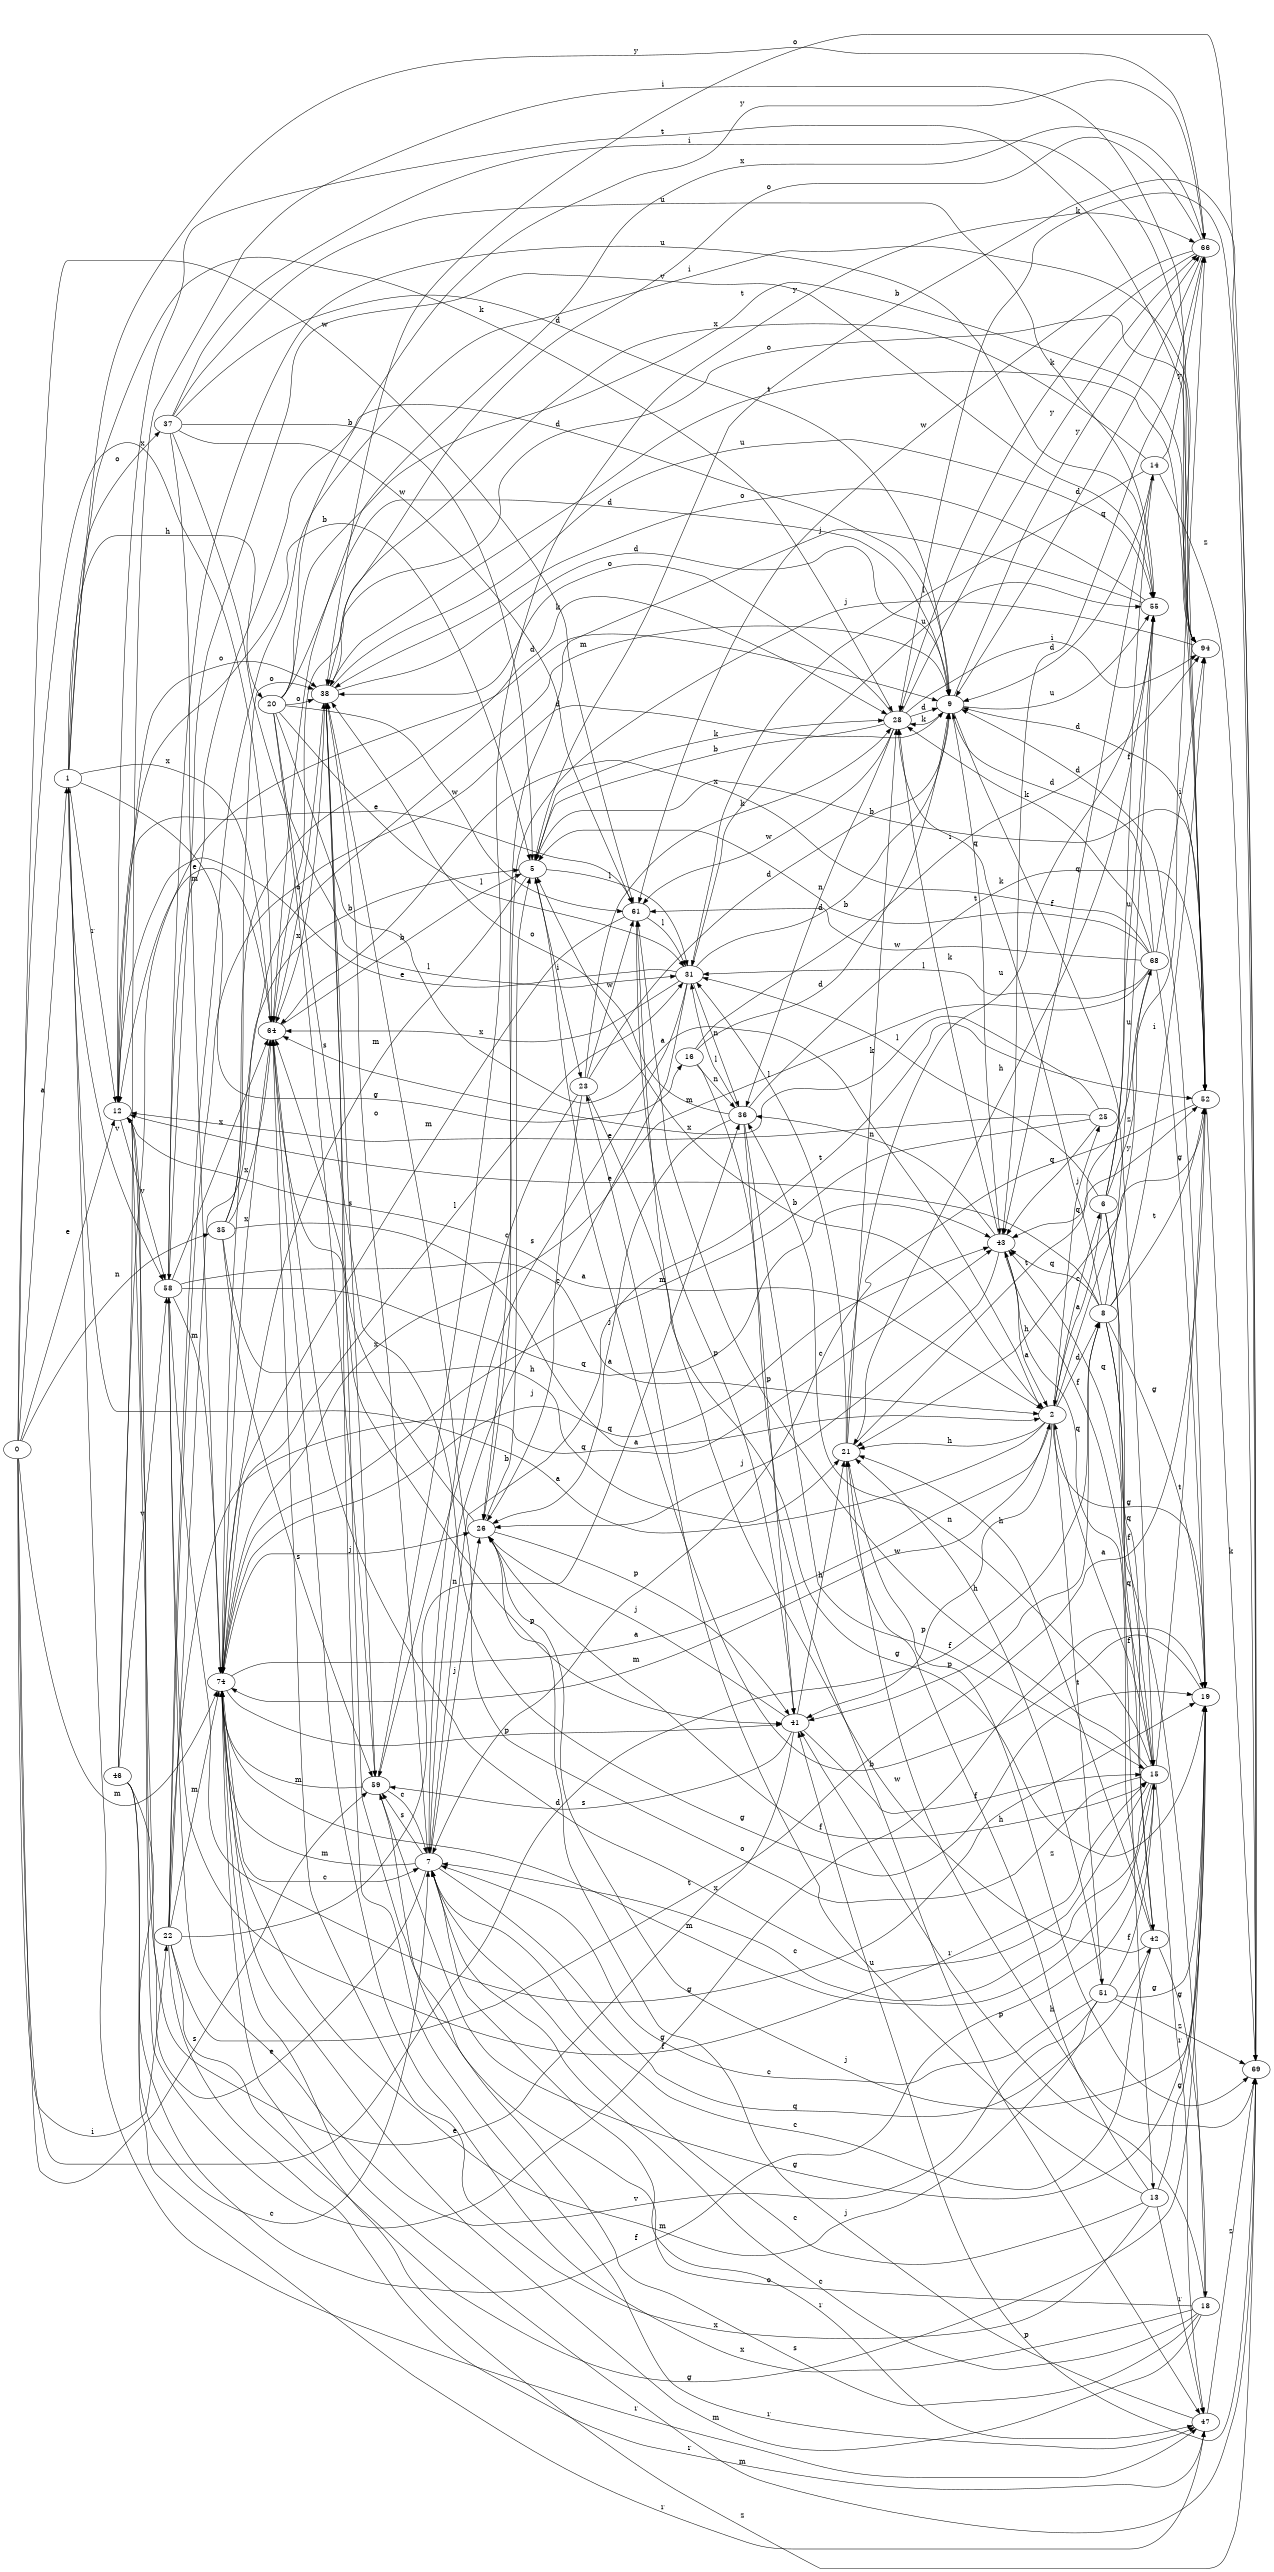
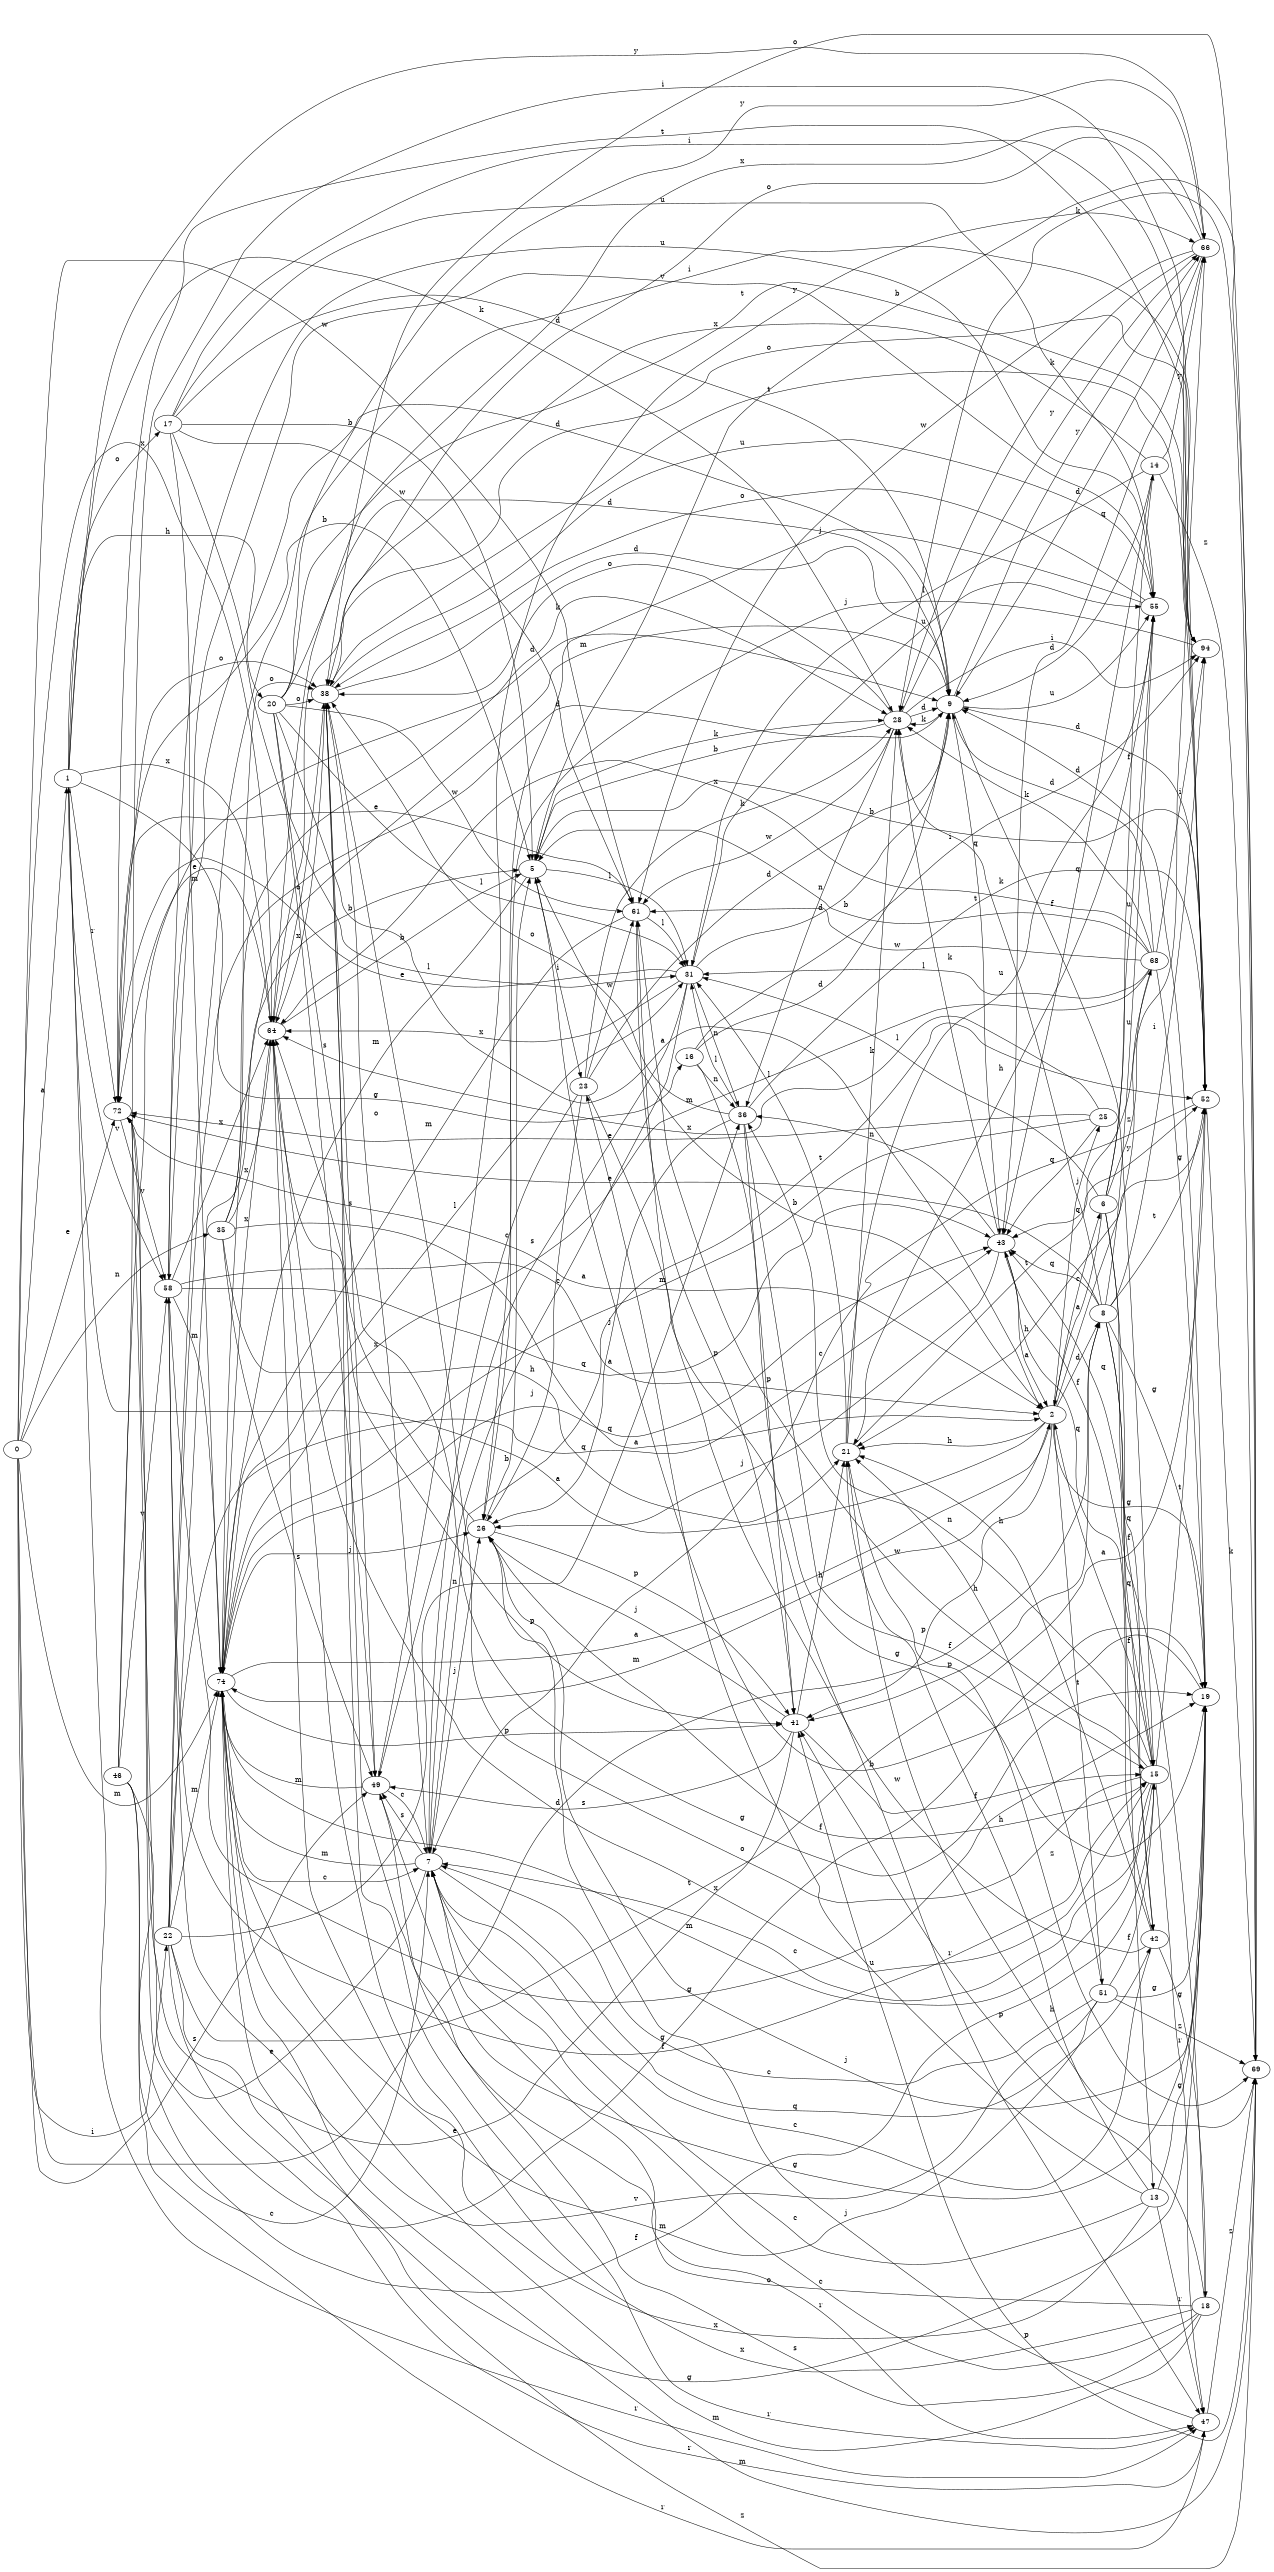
node "37": label "37" -> "17"
node "12": label "12" -> "72"
node "59": label "59" -> "49"
